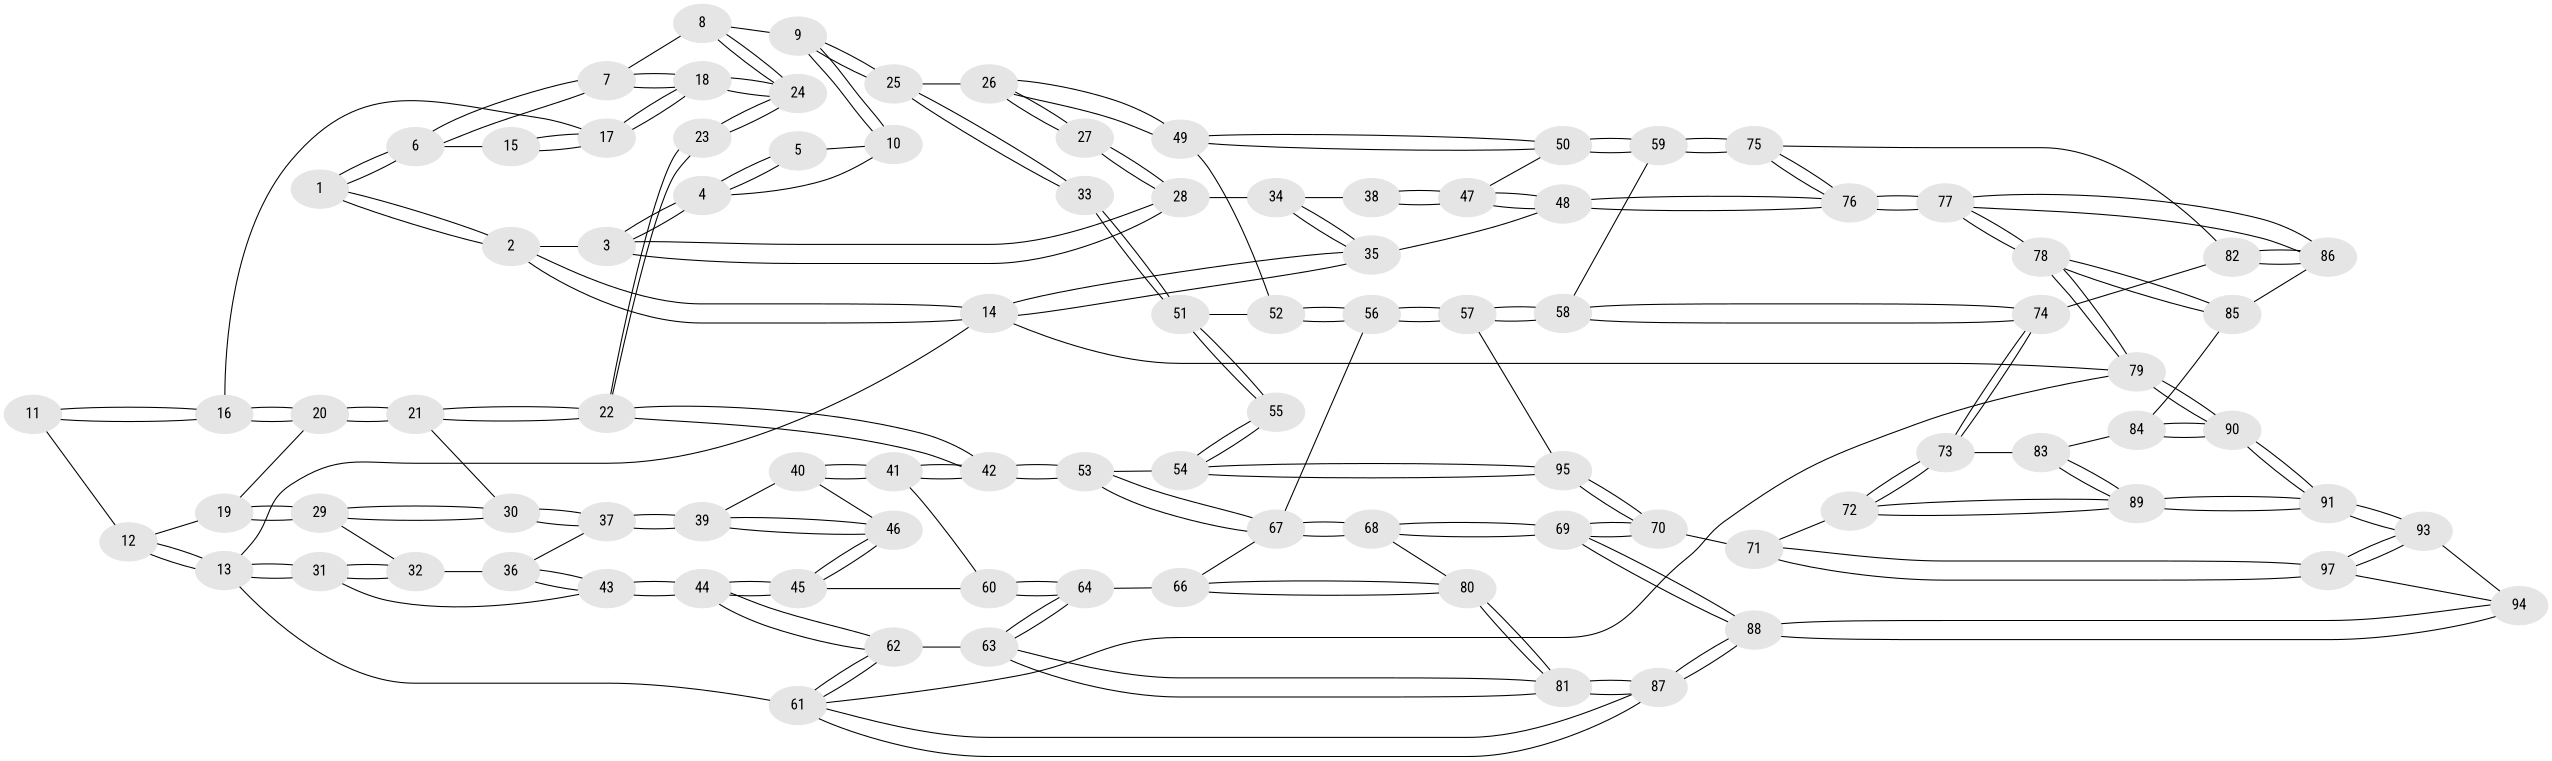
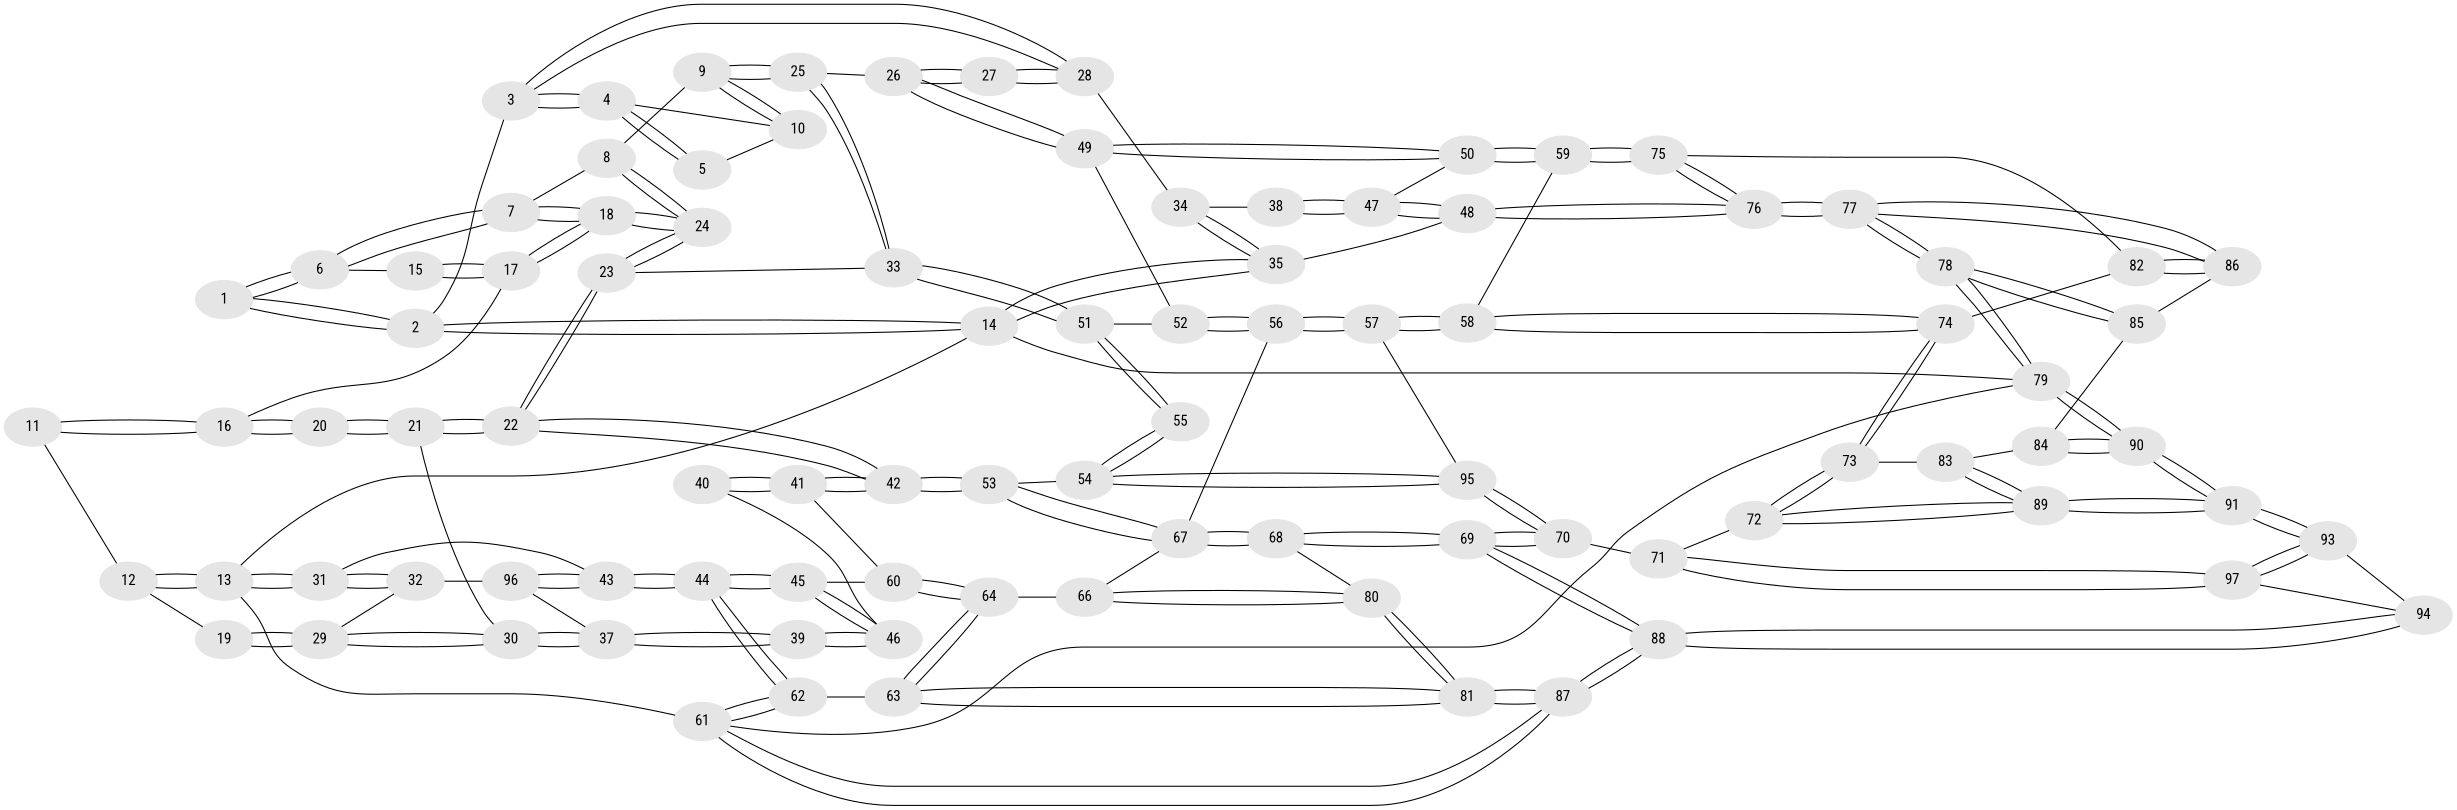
edge "33" -- "23": added
edge "20" -- "19": removed
edge "40" -- "39": removed
node "36": label "36" -> "96"
